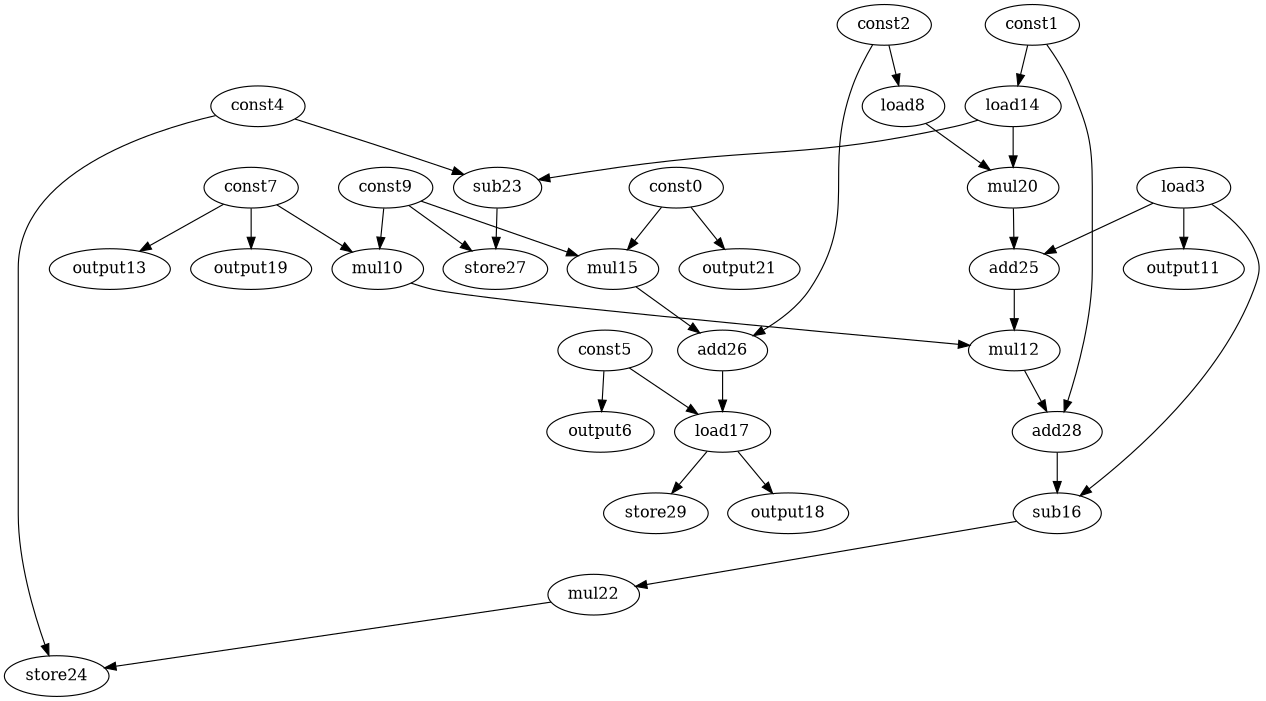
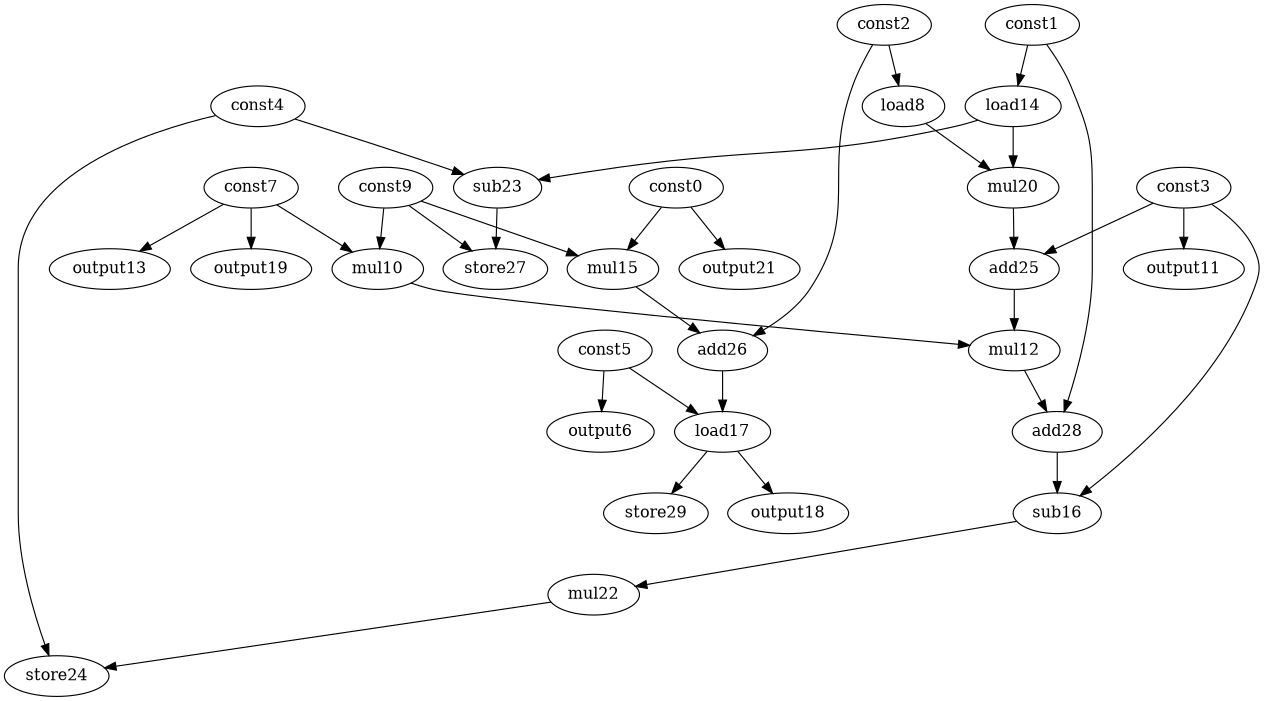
node "load3": label "load3" -> "const3"
